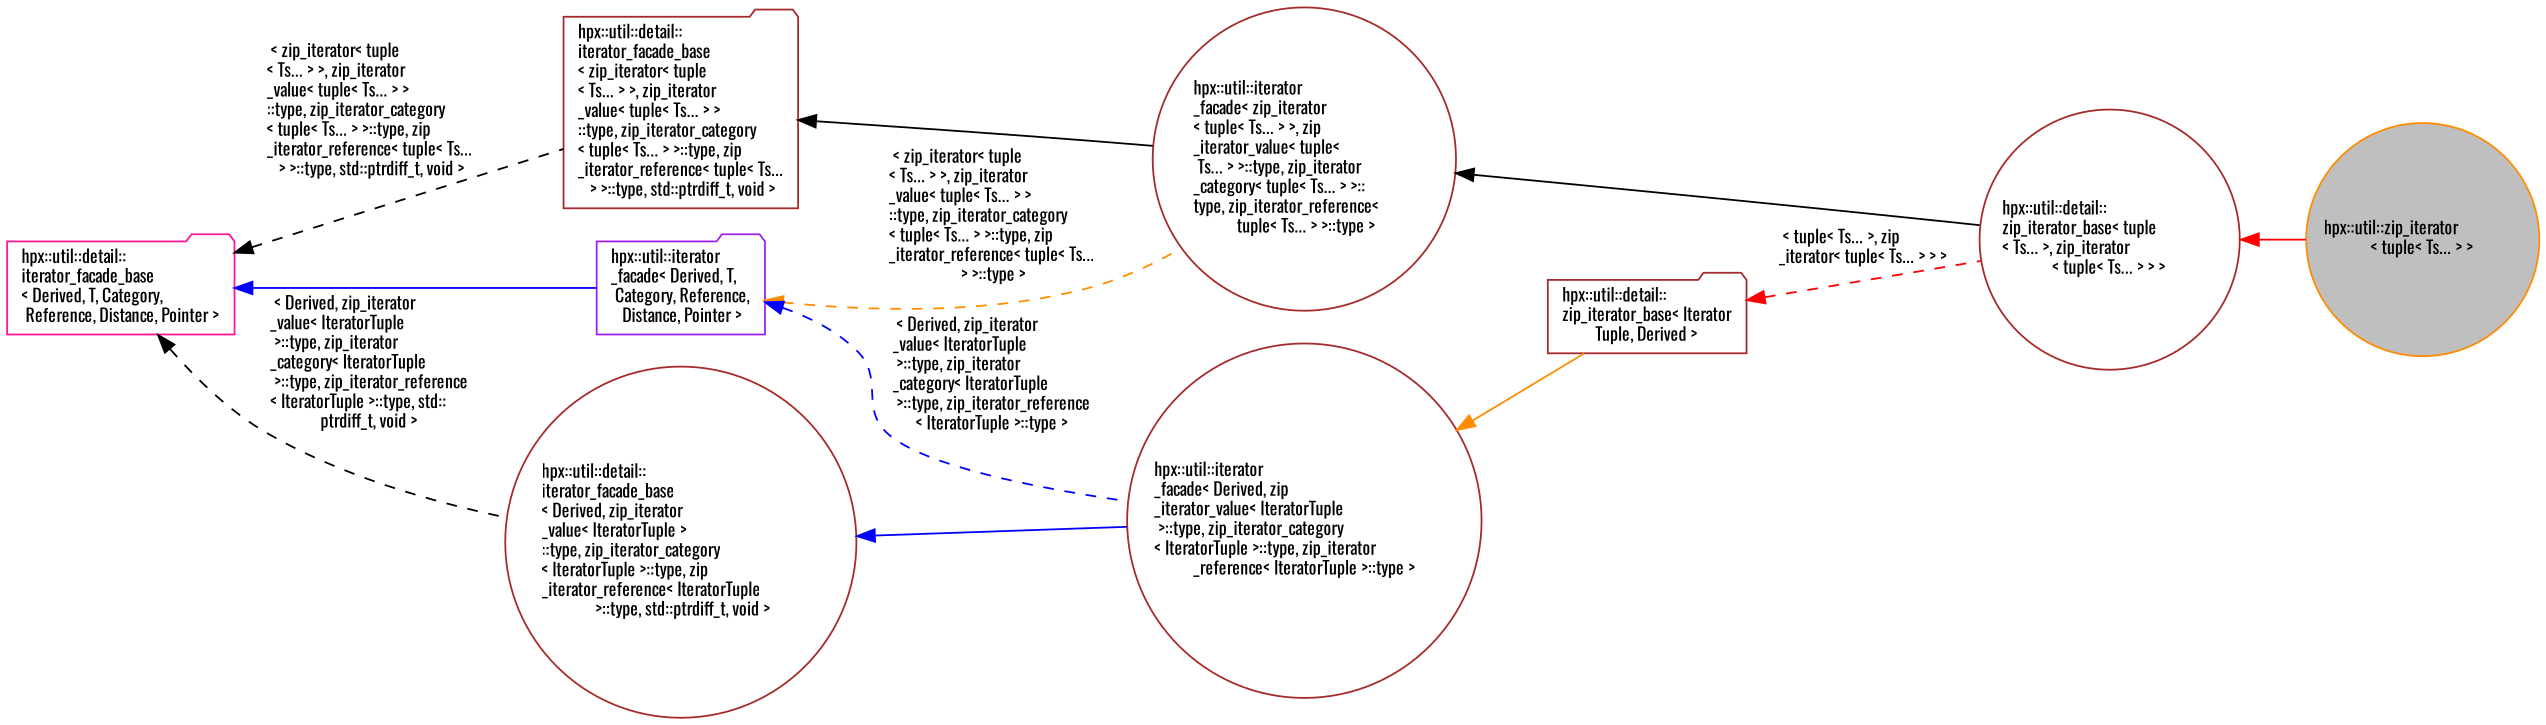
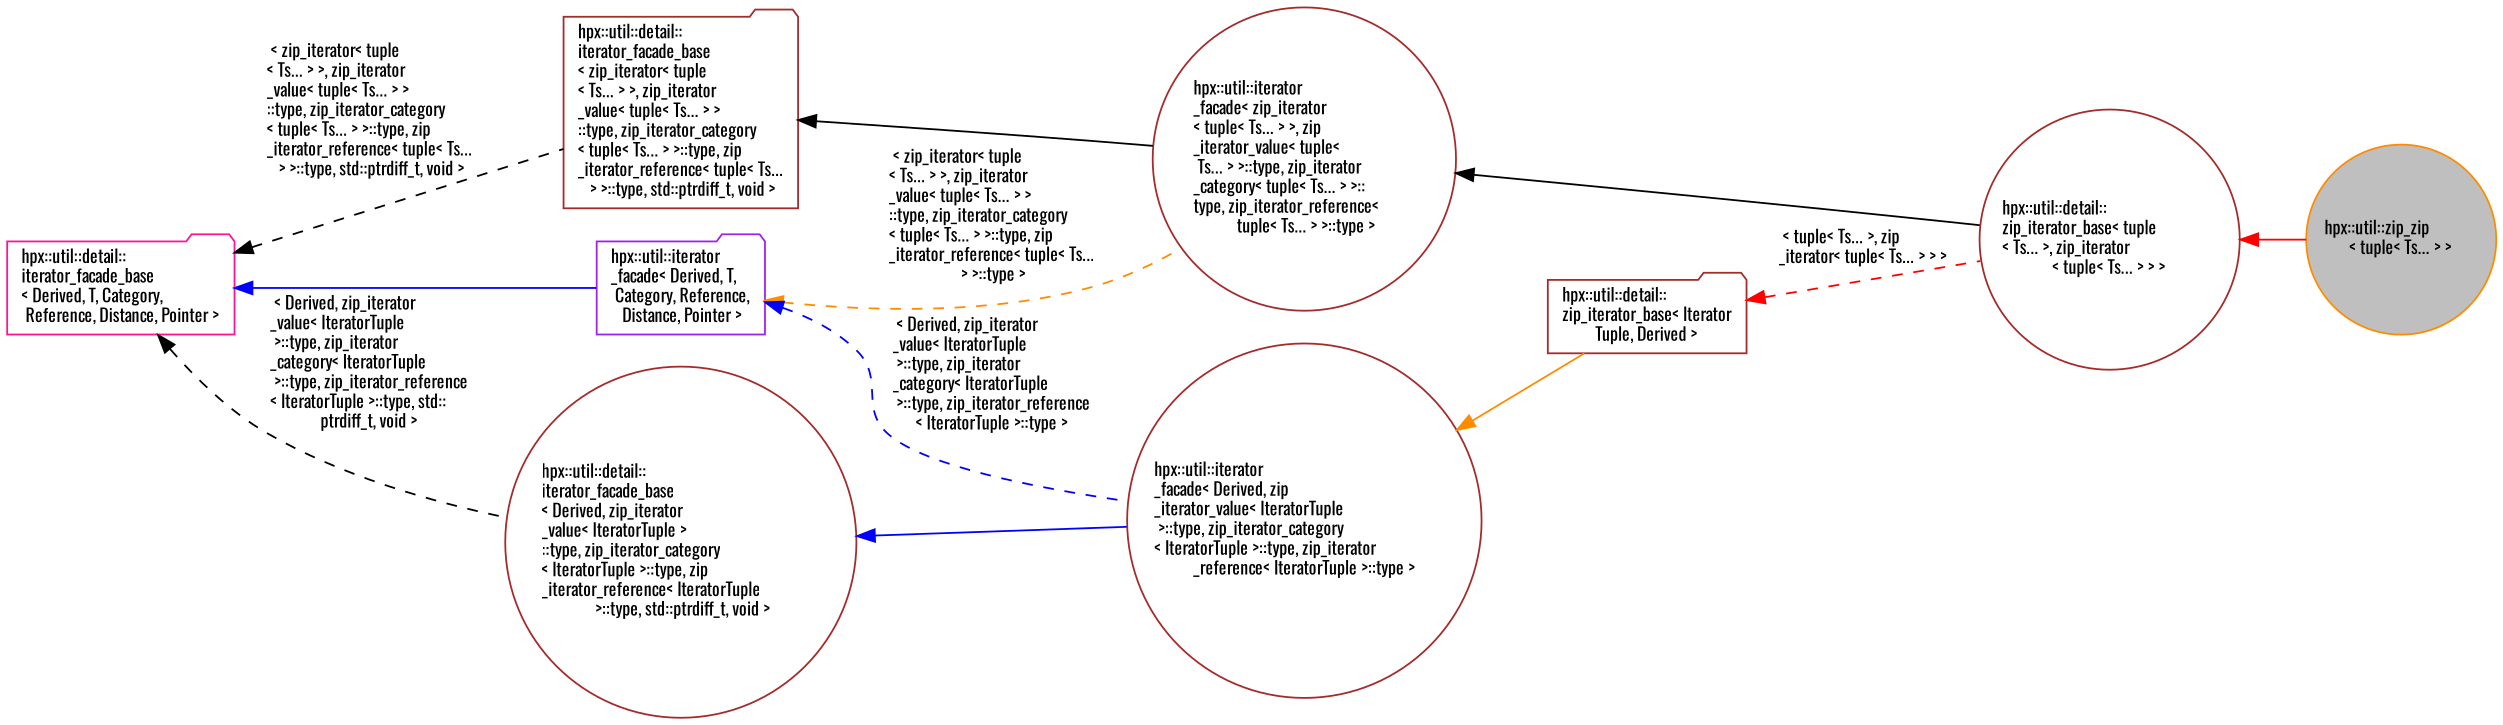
node "hpx::util::zip_iterator < tuple< Ts... > >": label "hpx::util::zip_iterator < tuple< Ts... > >" -> "hpx::util::zip_zip < tuple< Ts... > >"
